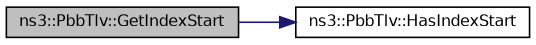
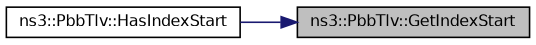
edge "ns3::PbbTlv::GetIndexStart" -> "ns3::PbbTlv::HasIndexStart": reversed
